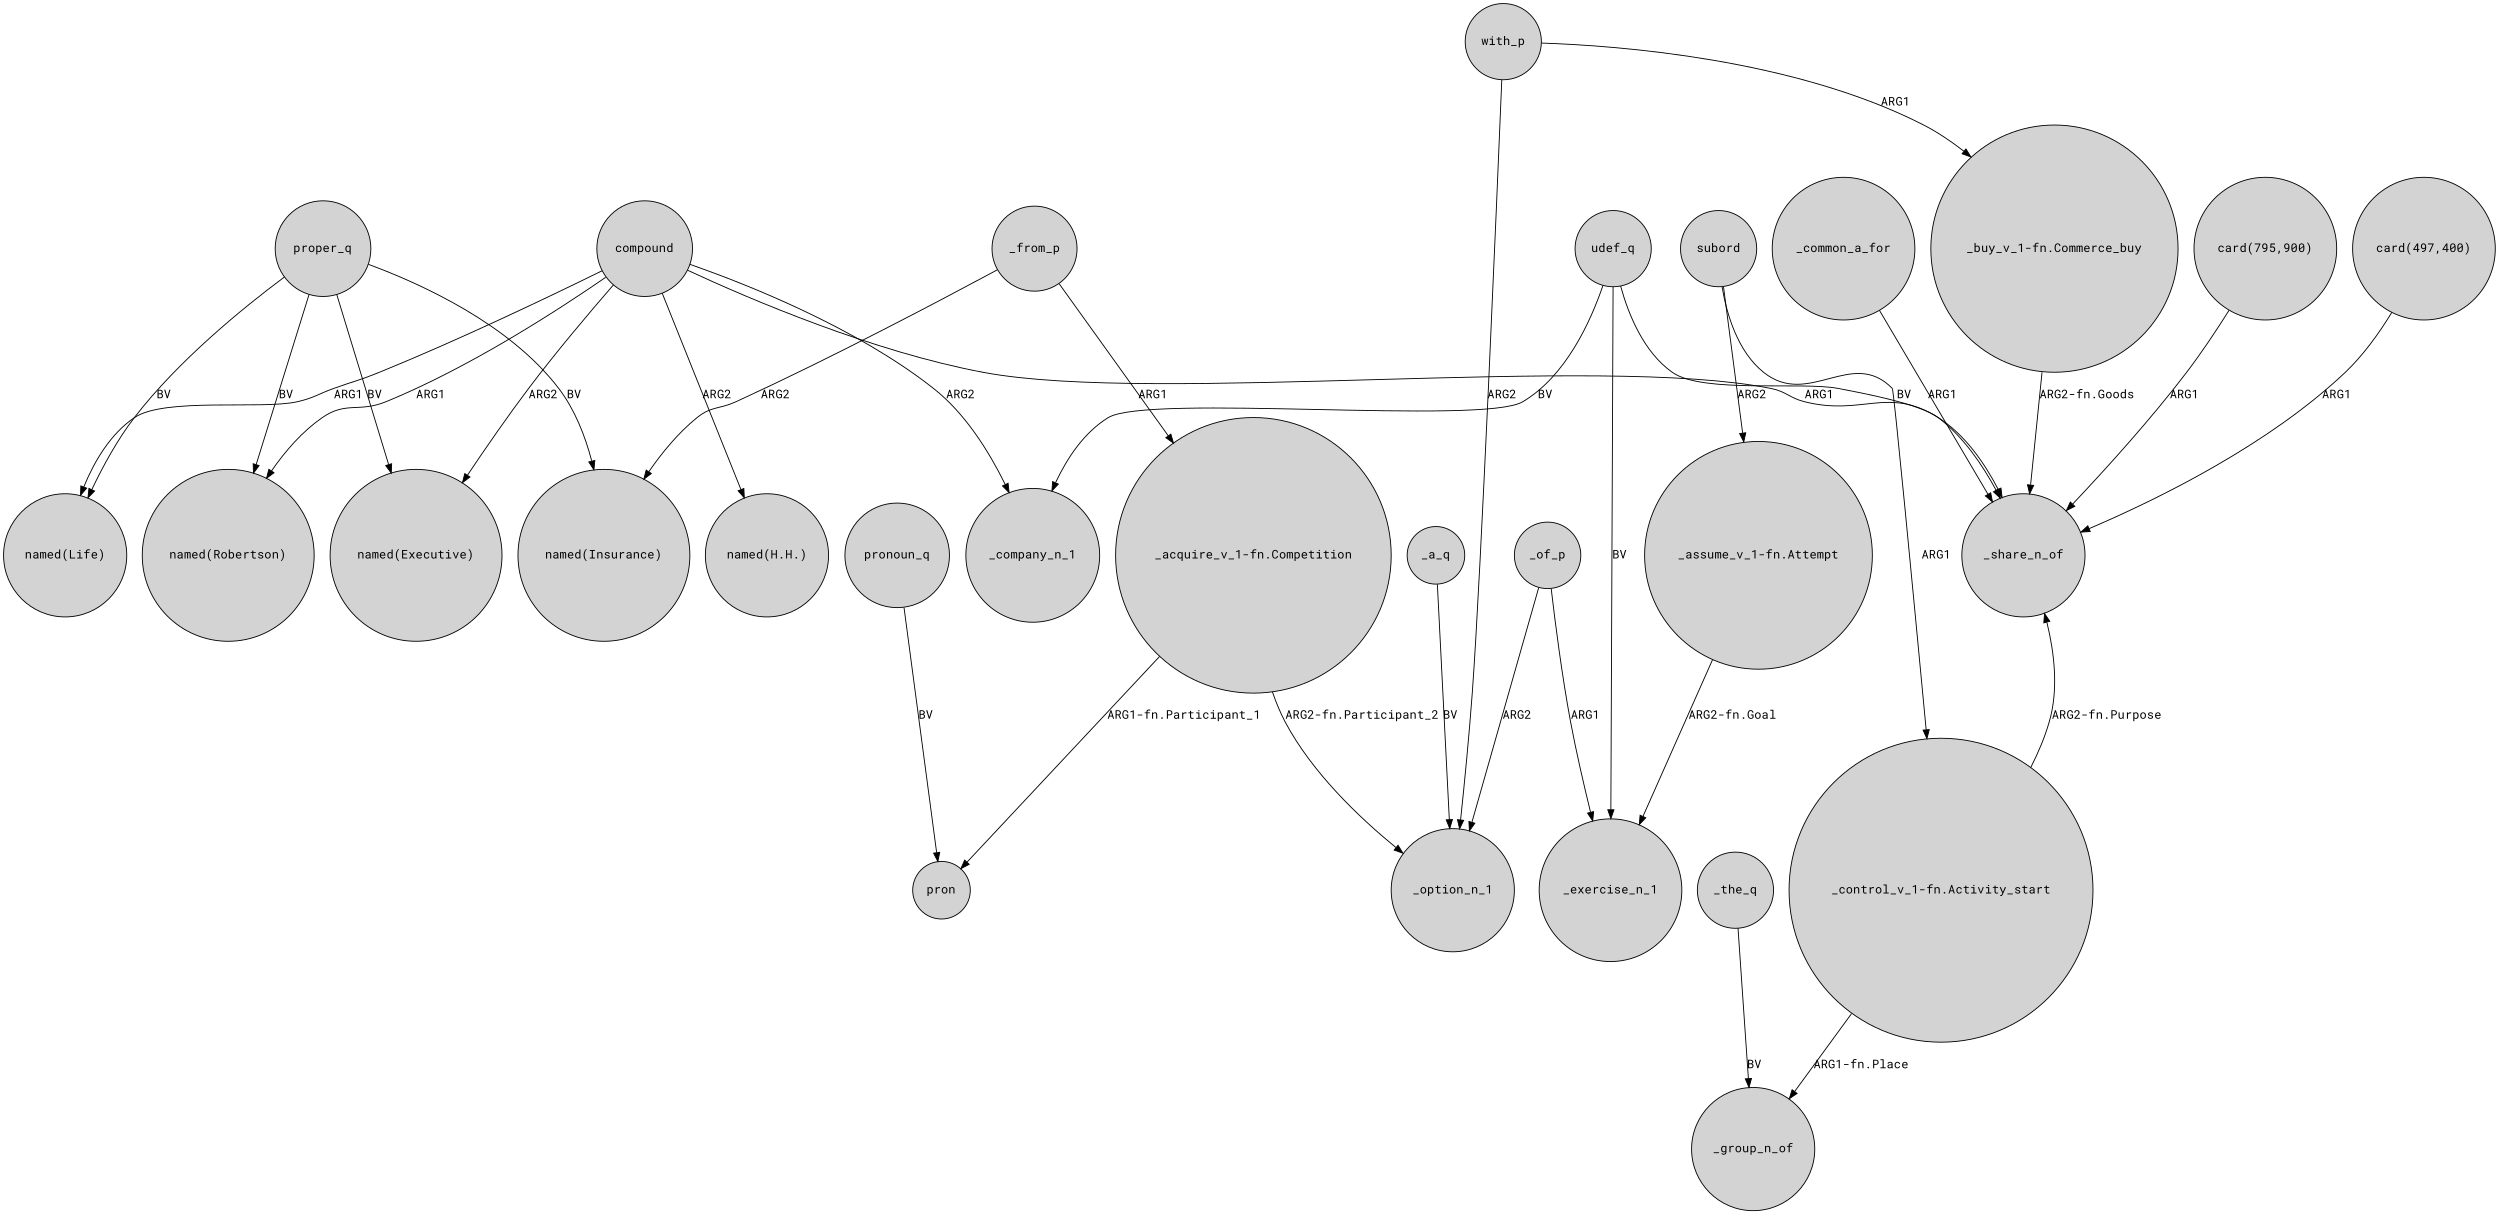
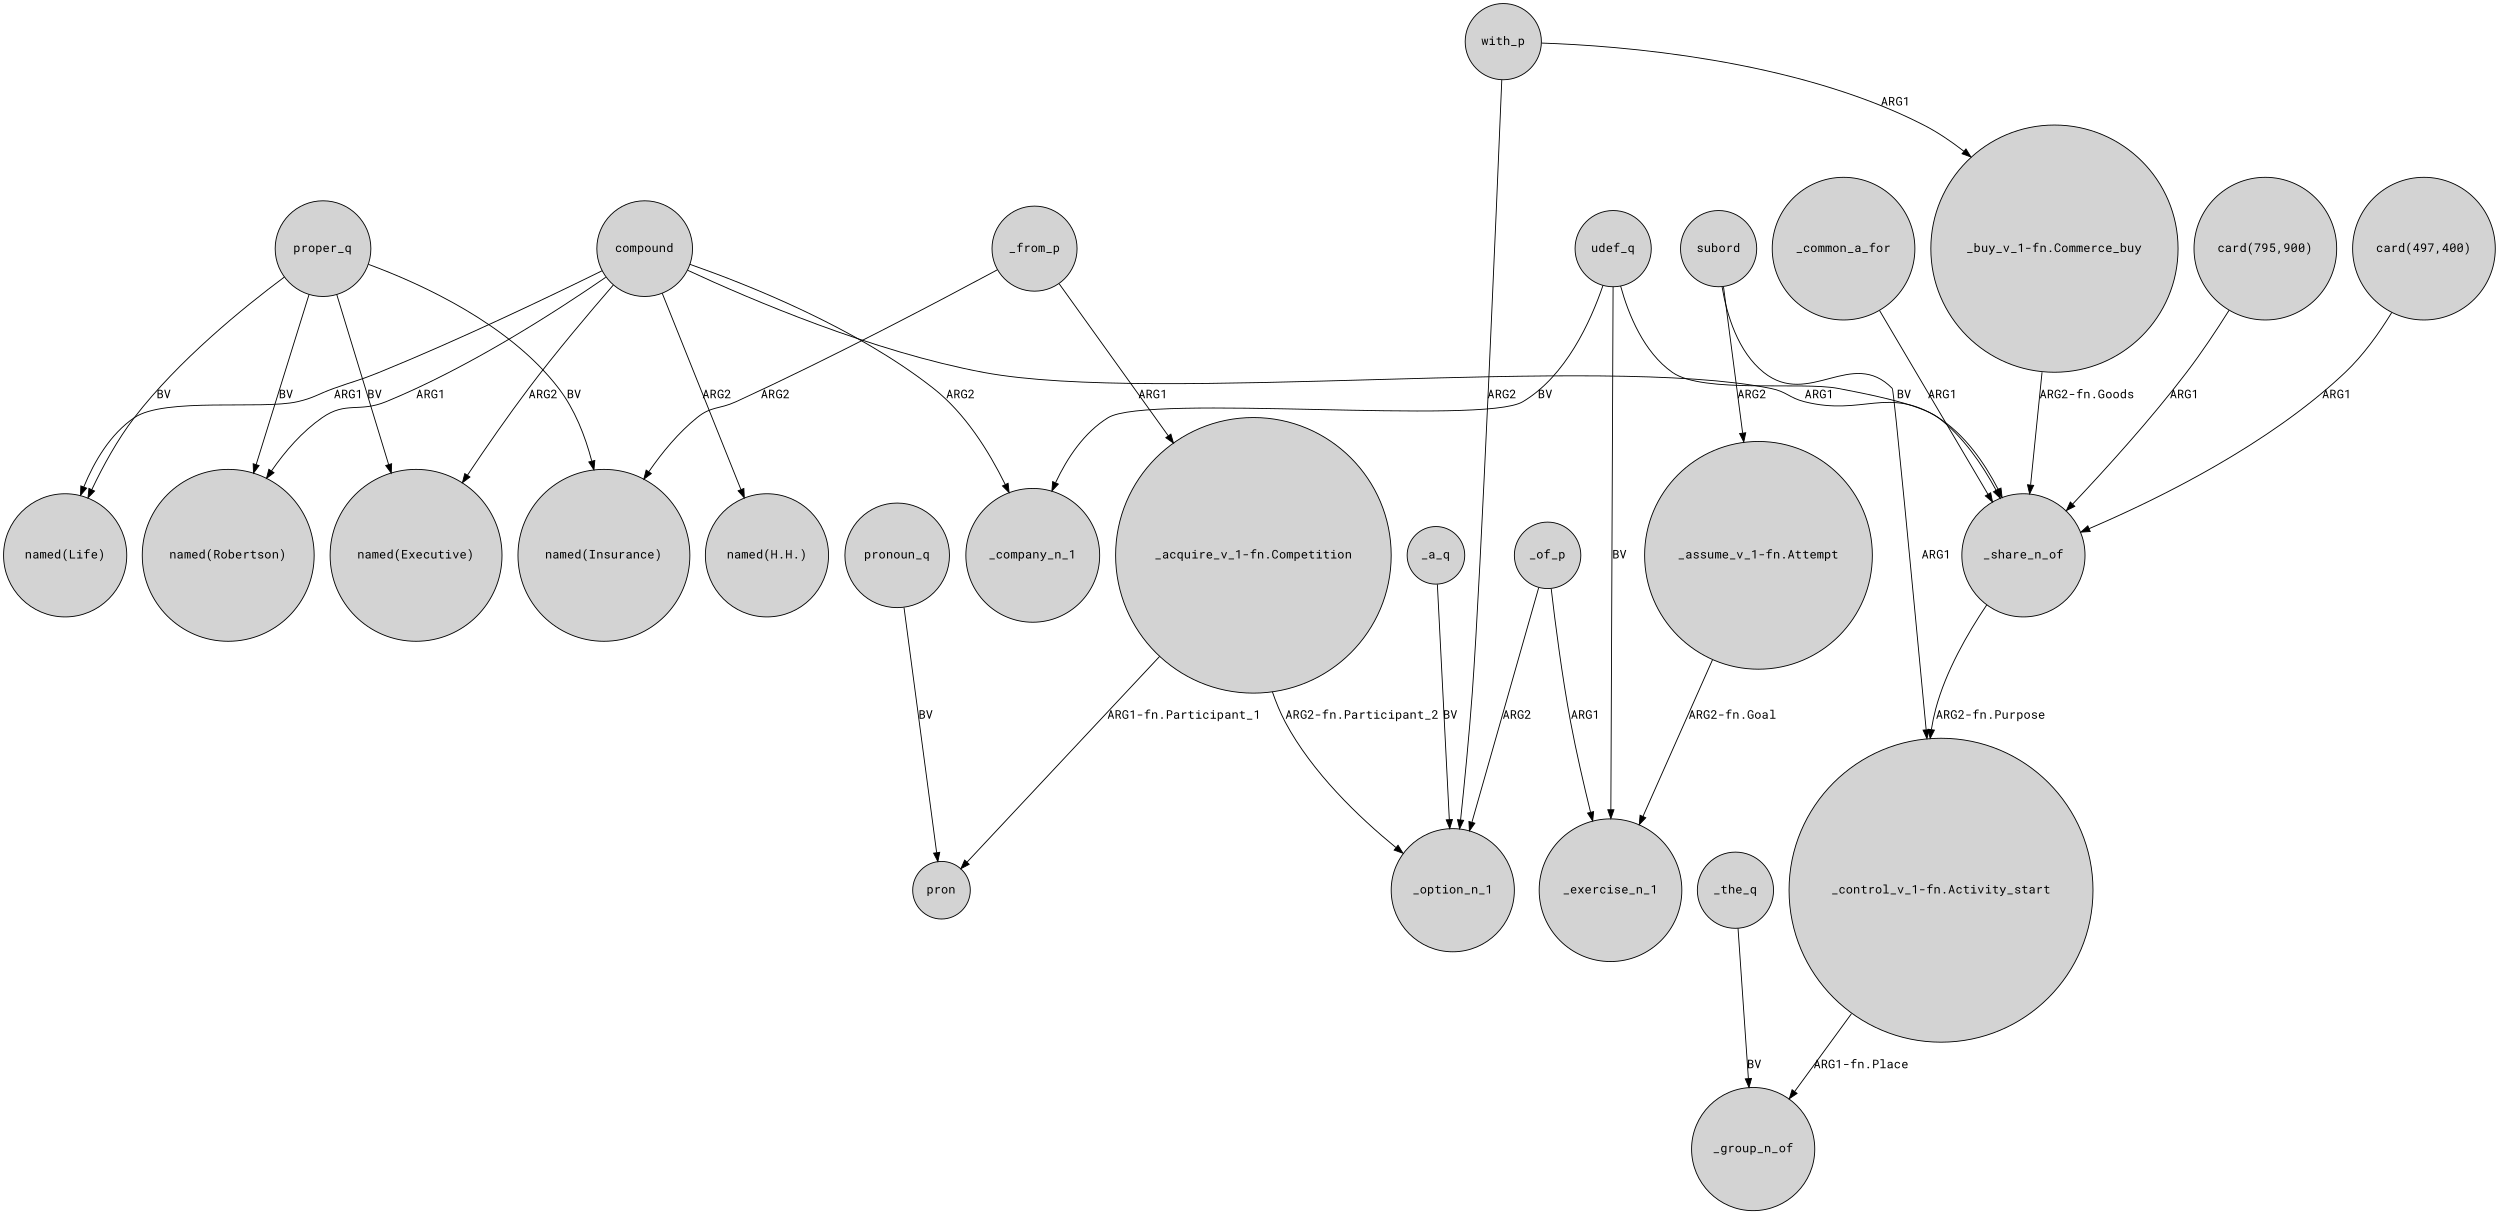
edge "_control_v_1-fn.Activity_start" -> "_share_n_of": reversed
